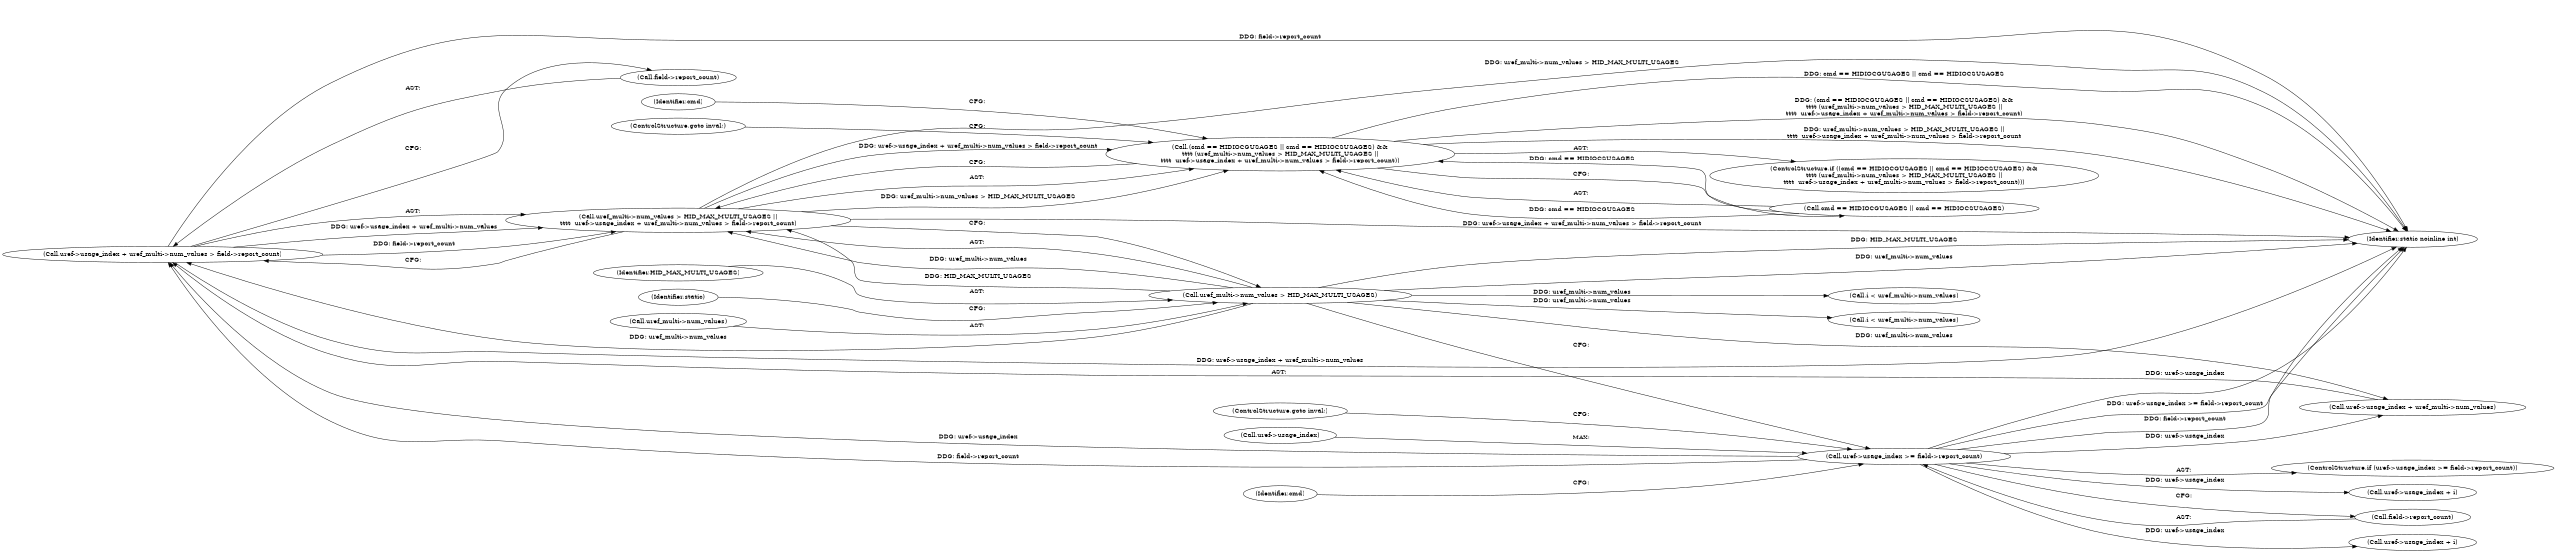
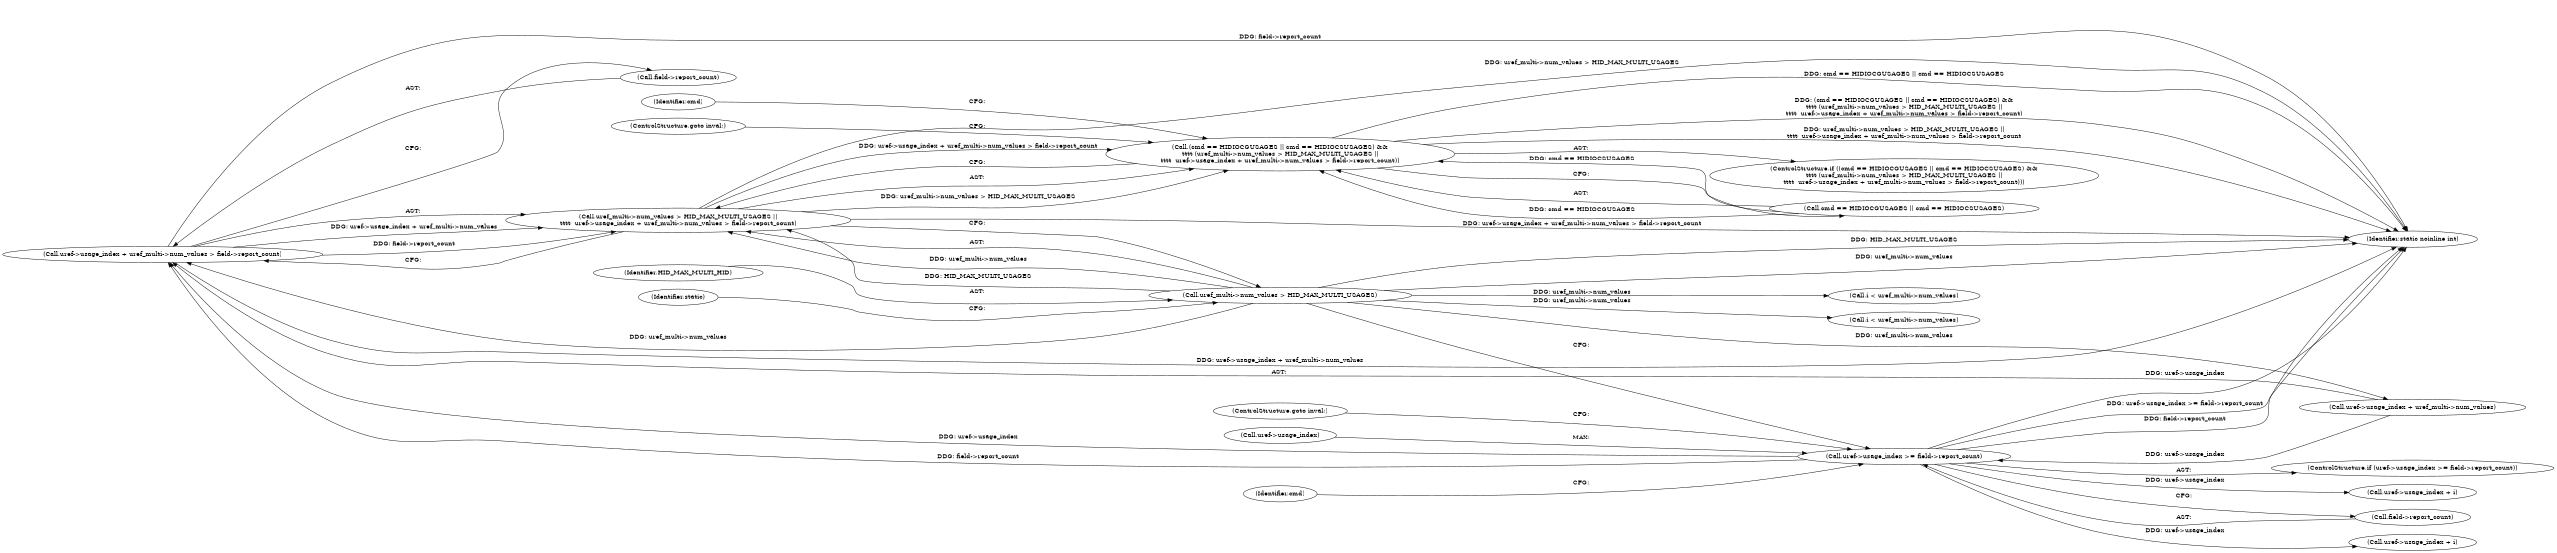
node "(Identifier,HID_MAX_MULTI_USAGES)": label "(Identifier,HID_MAX_MULTI_USAGES)" -> "(Identifier,HID_MAX_MULTI_HID)"
node "(Call,uref_multi->num_values)": removed
edge "(Call,uref->usage_index >= field->report_count)" -> "(Call,uref->usage_index + uref_multi->num_values)": reversed
